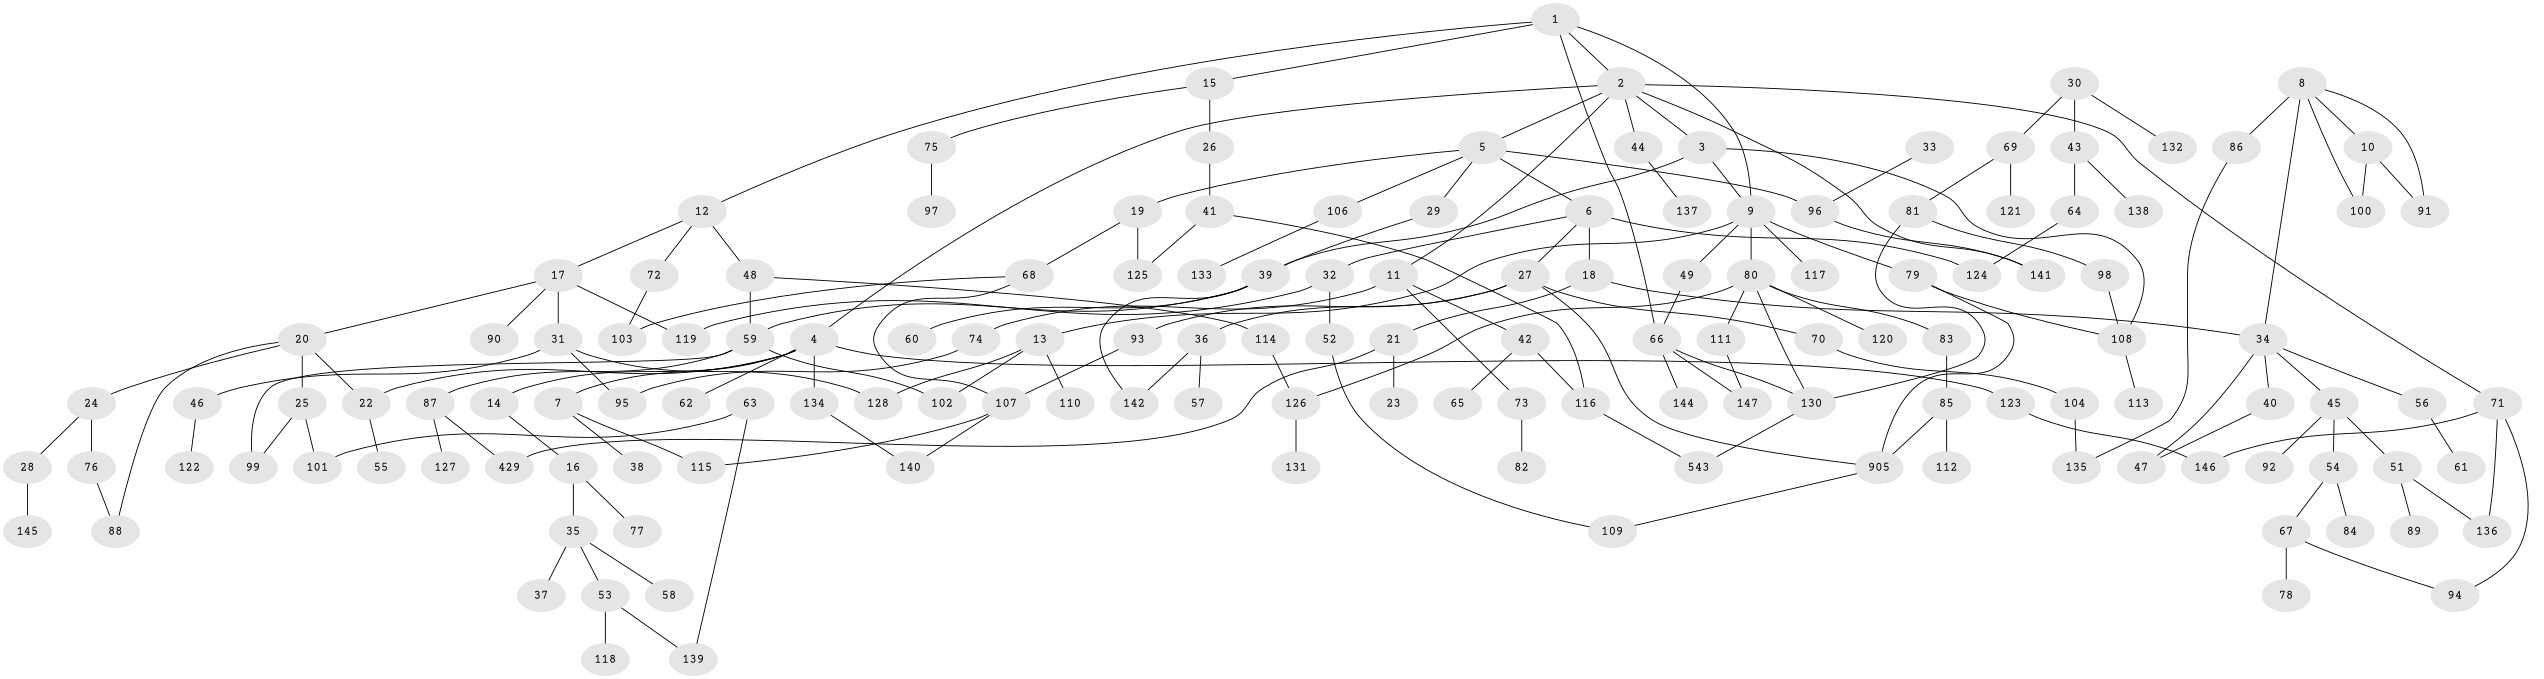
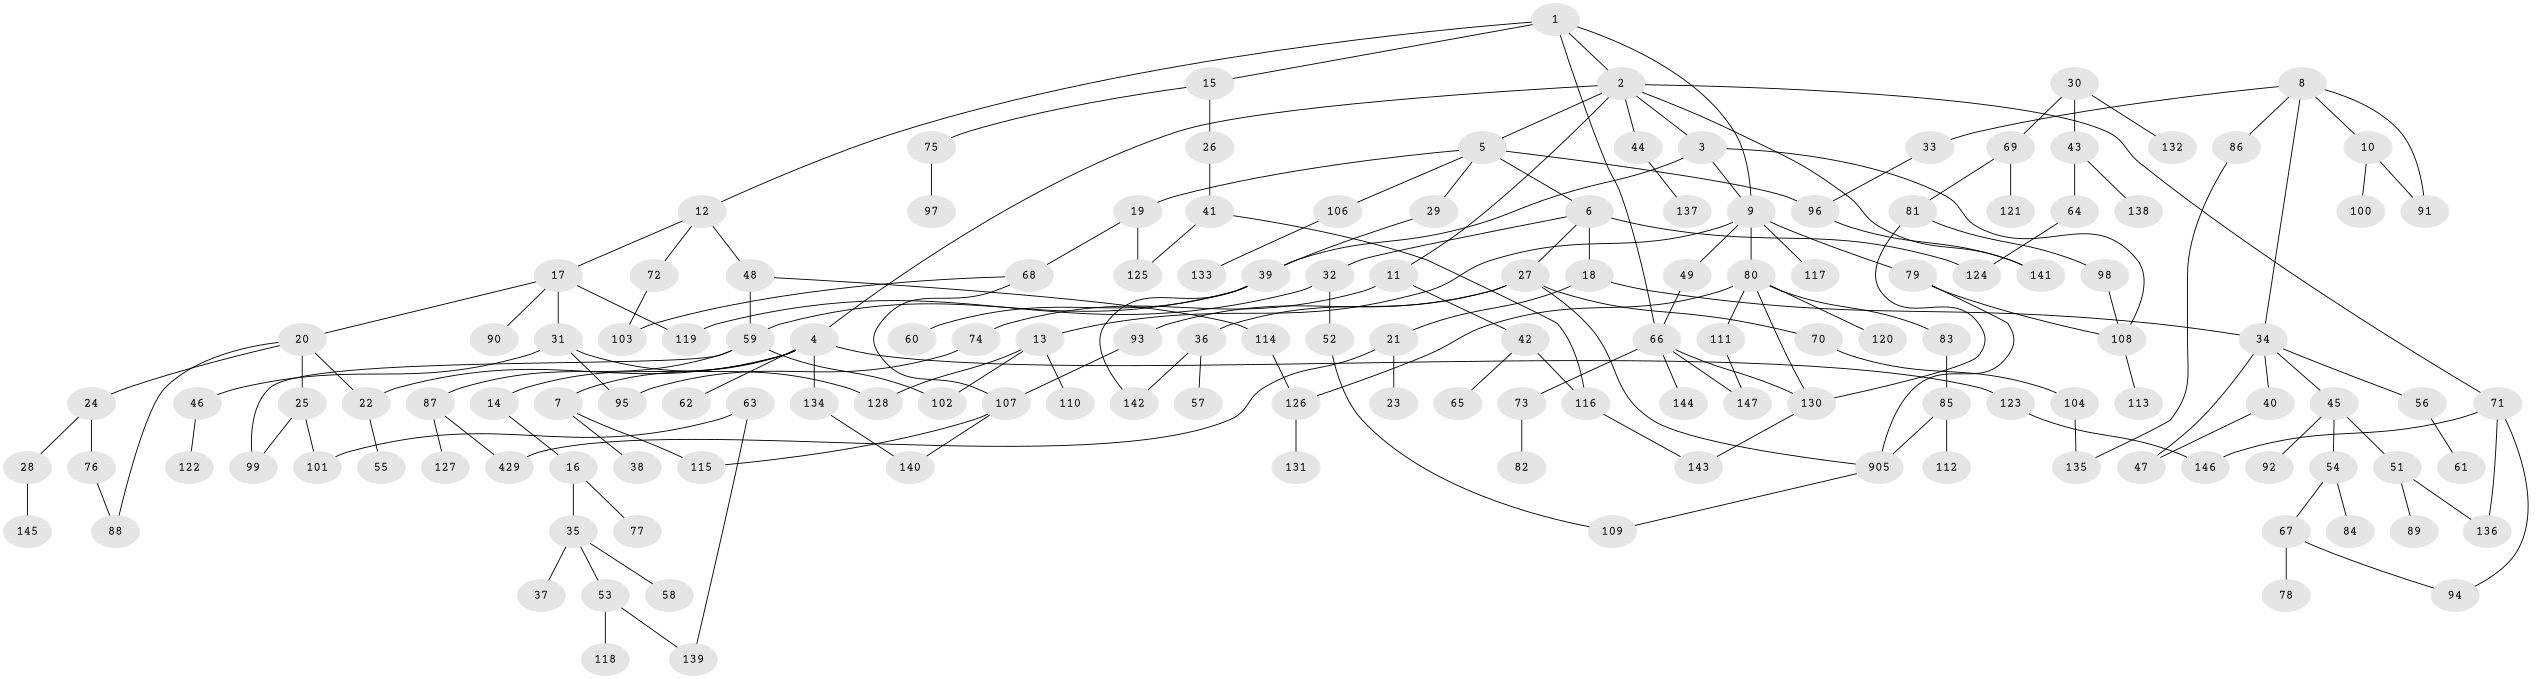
edge "8" -- "100": now "8" -- "33"
edge "11" -- "73": now "66" -- "73"
node "543": label "543" -> "143"
